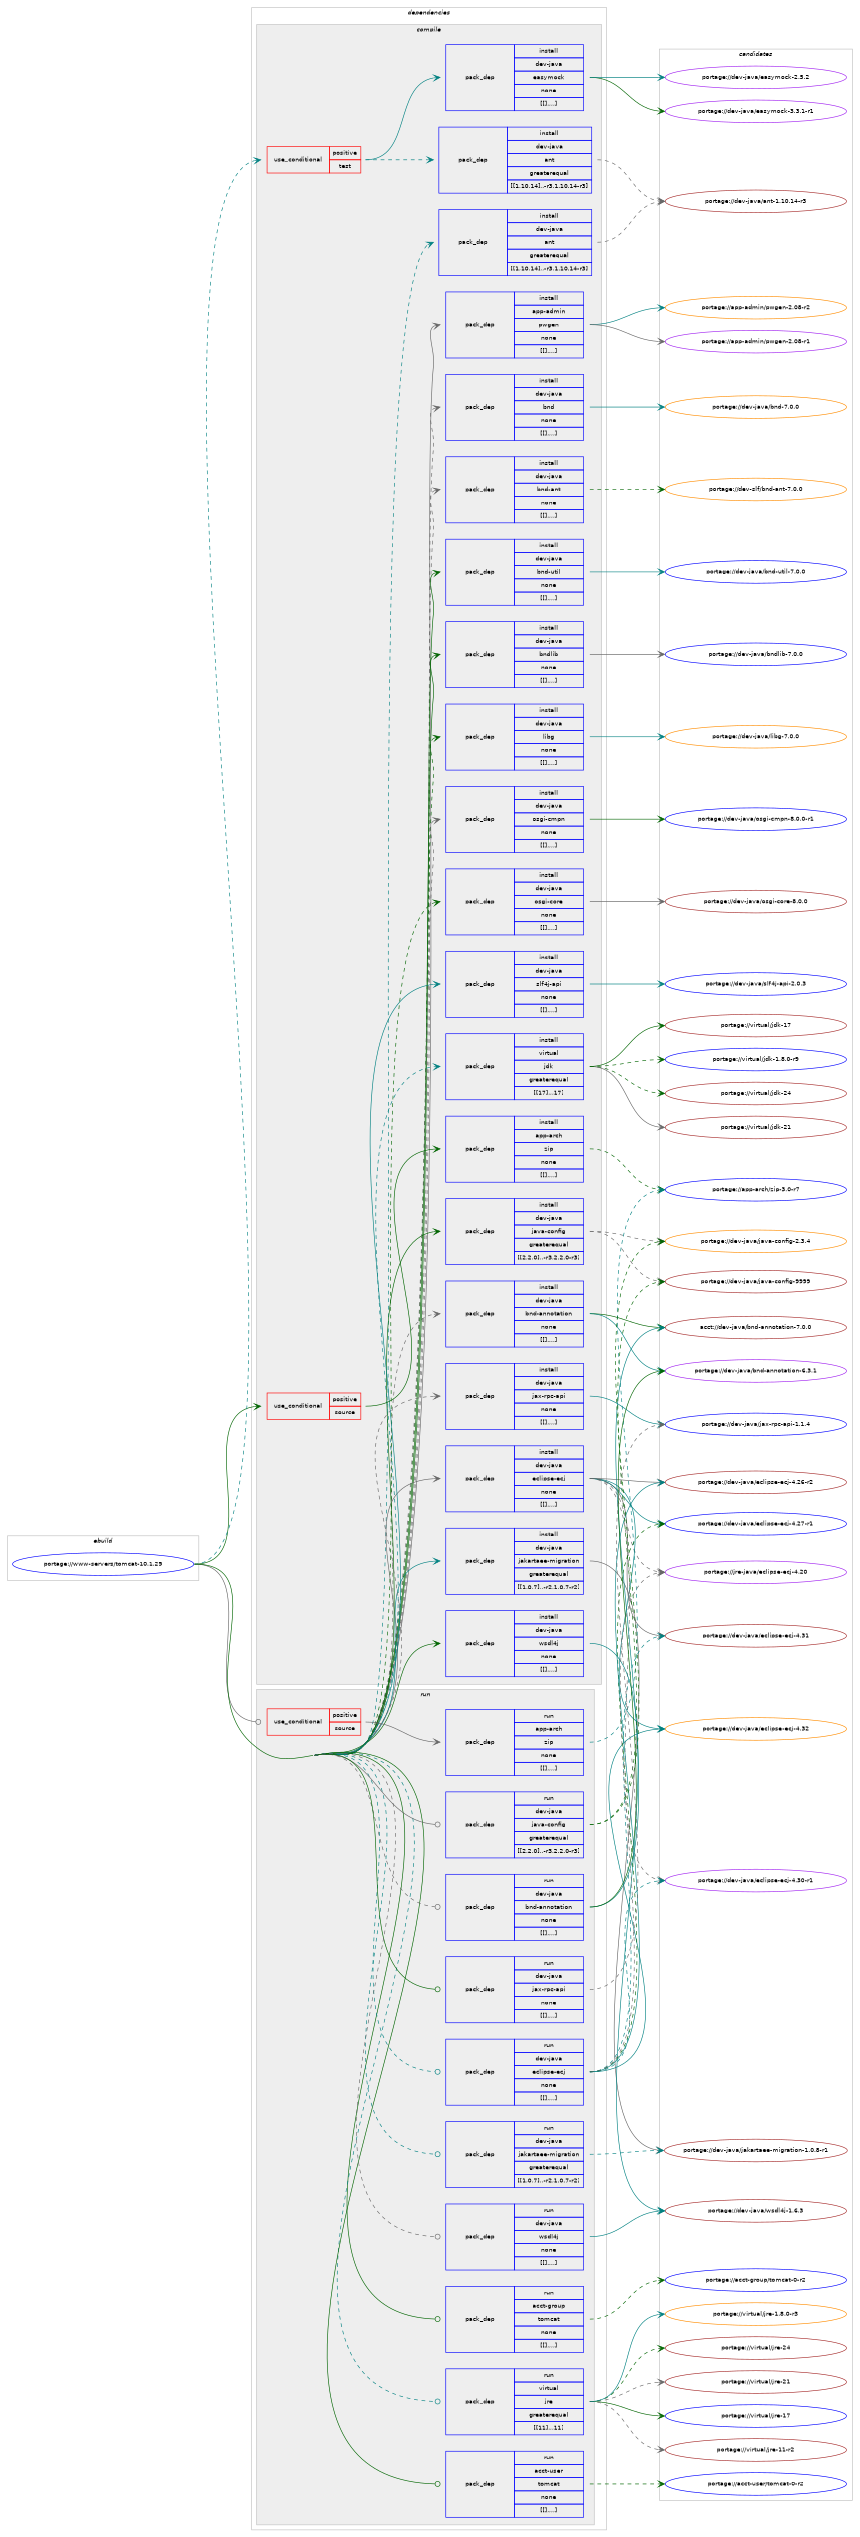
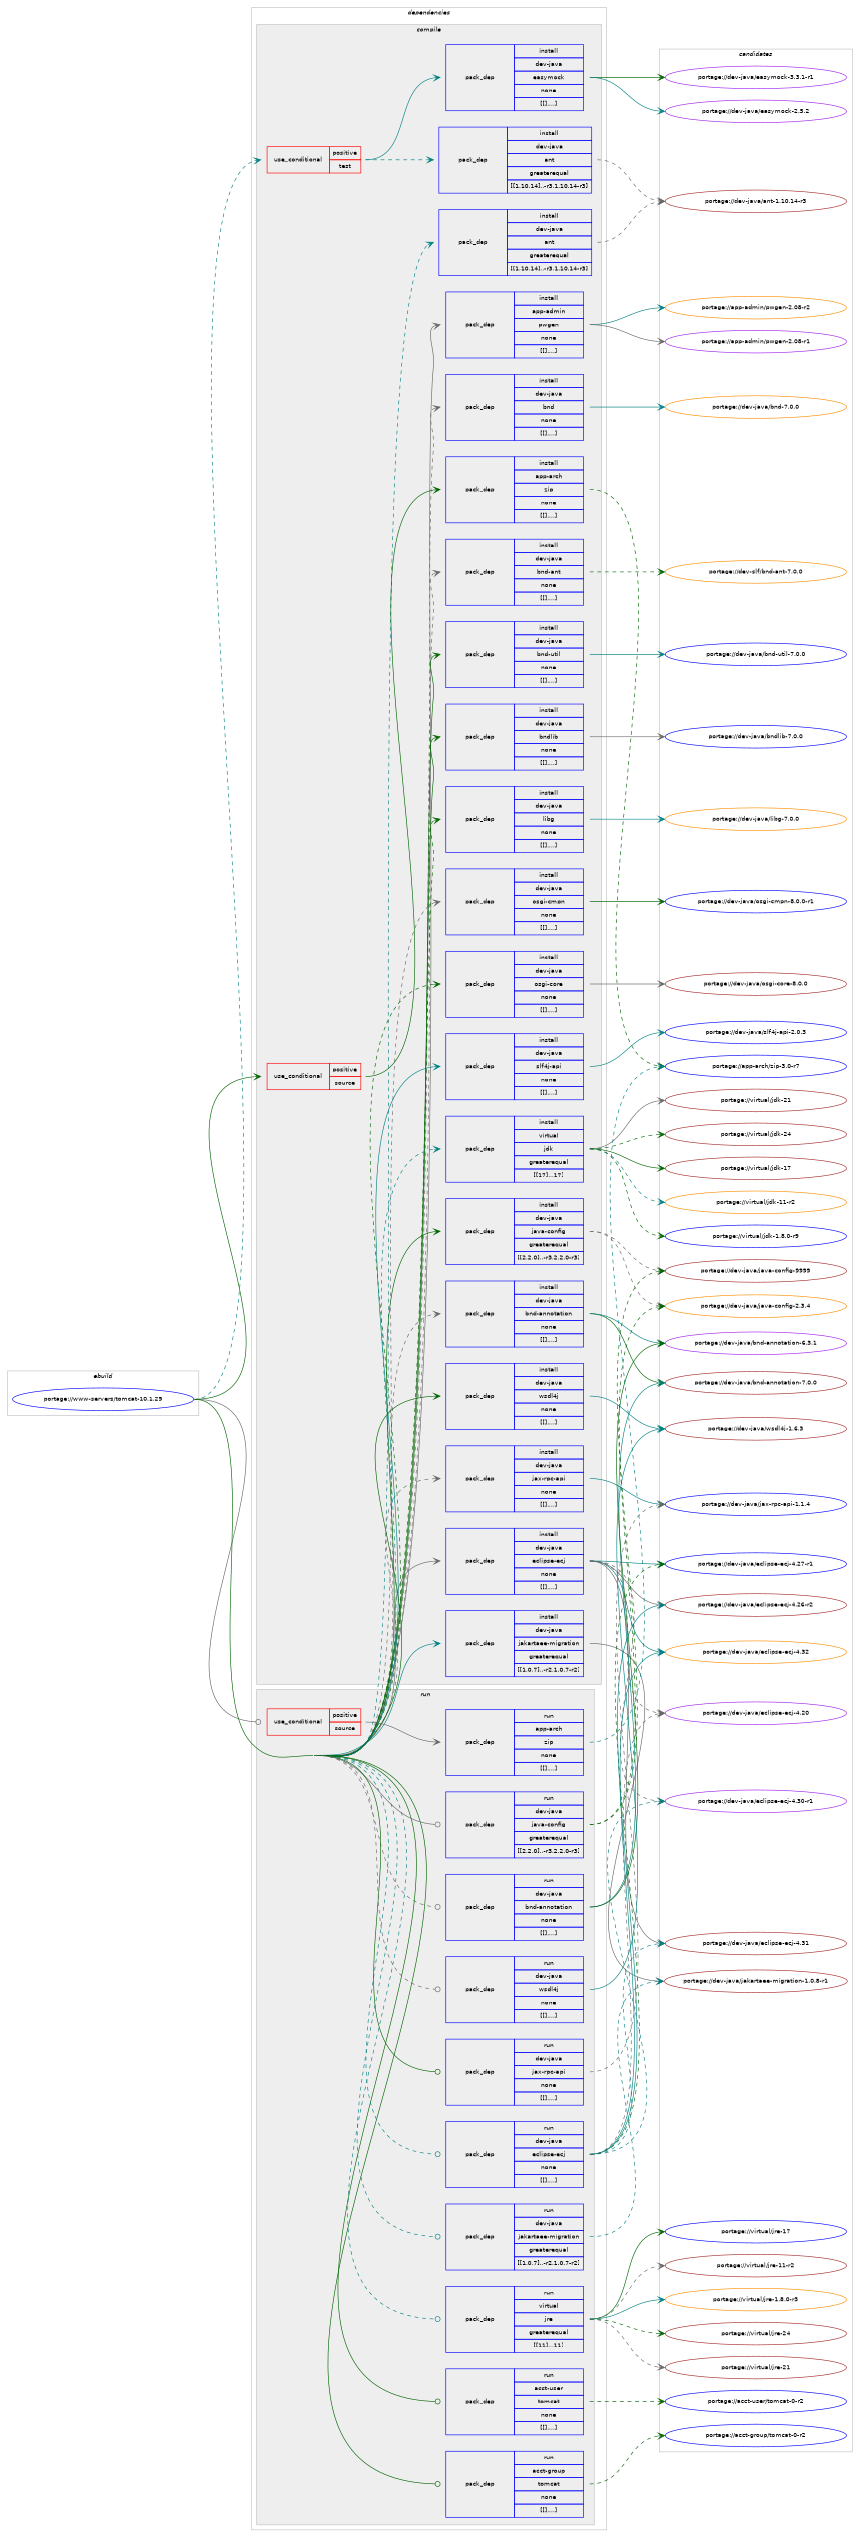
node "portage://virtual/jdk-11-r2": added
node "acct://dev-java/bnd-annotation-7.0.0": label "acct://dev-java/bnd-annotation-7.0.0" -> "portage://dev-java/bnd-annotation-7.0.0"
node "portage://jre-java/eclipse-ecj-4.20": label "portage://jre-java/eclipse-ecj-4.20" -> "portage://dev-java/eclipse-ecj-4.20"
